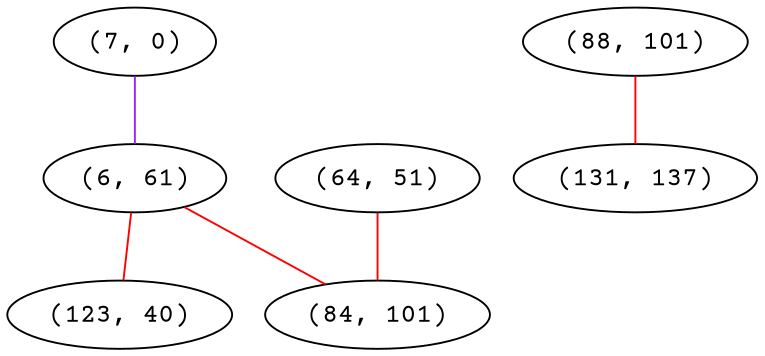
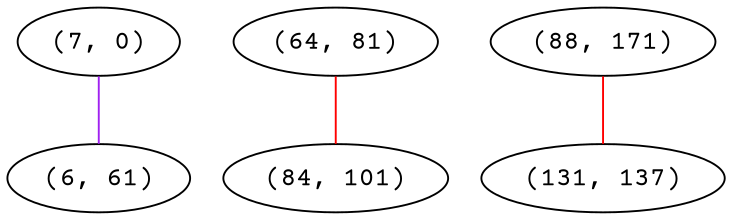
node "(88, 101)": label "(88, 101)" -> "(88, 171)"
node "(64, 51)": label "(64, 51)" -> "(64, 81)"
edge "(6, 61)" -- "(84, 101)": removed
node "(123, 40)": removed
